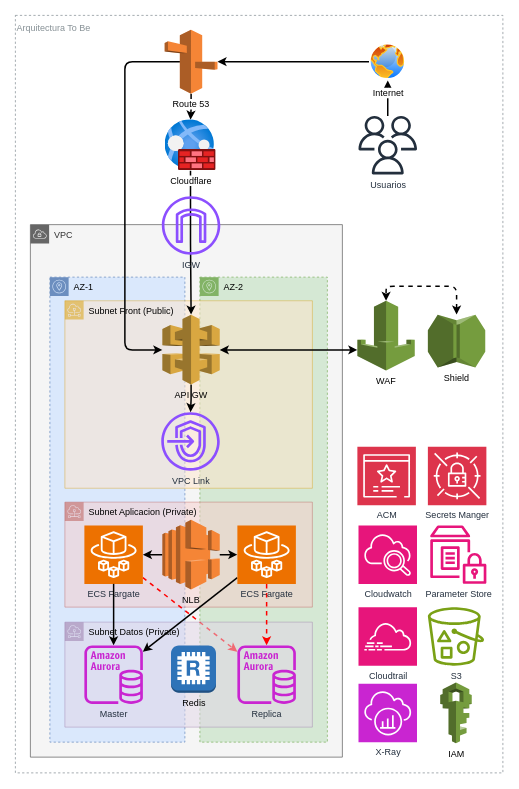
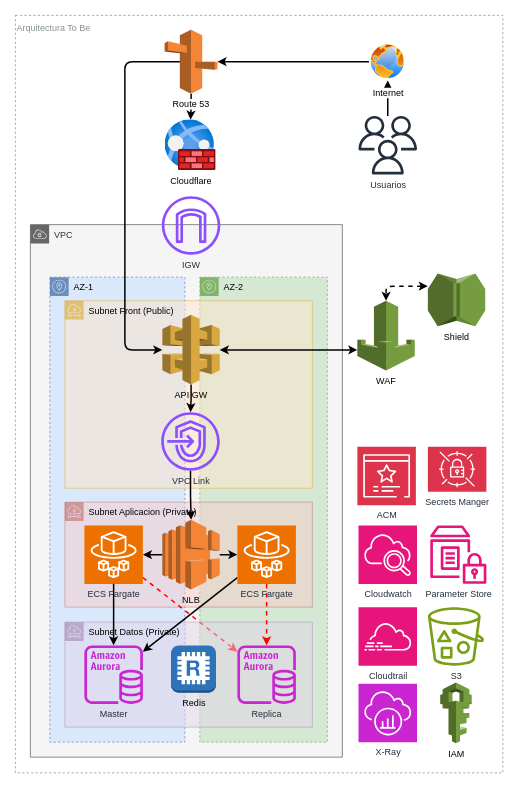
edge "Cloudflare" -> "API GW": removed
node "Shield": moved (457, 341) -> (457, 300)
node "Secrets Manger": size 59x59 -> 59x45
edge "VPC Link" -> "NLB": added
